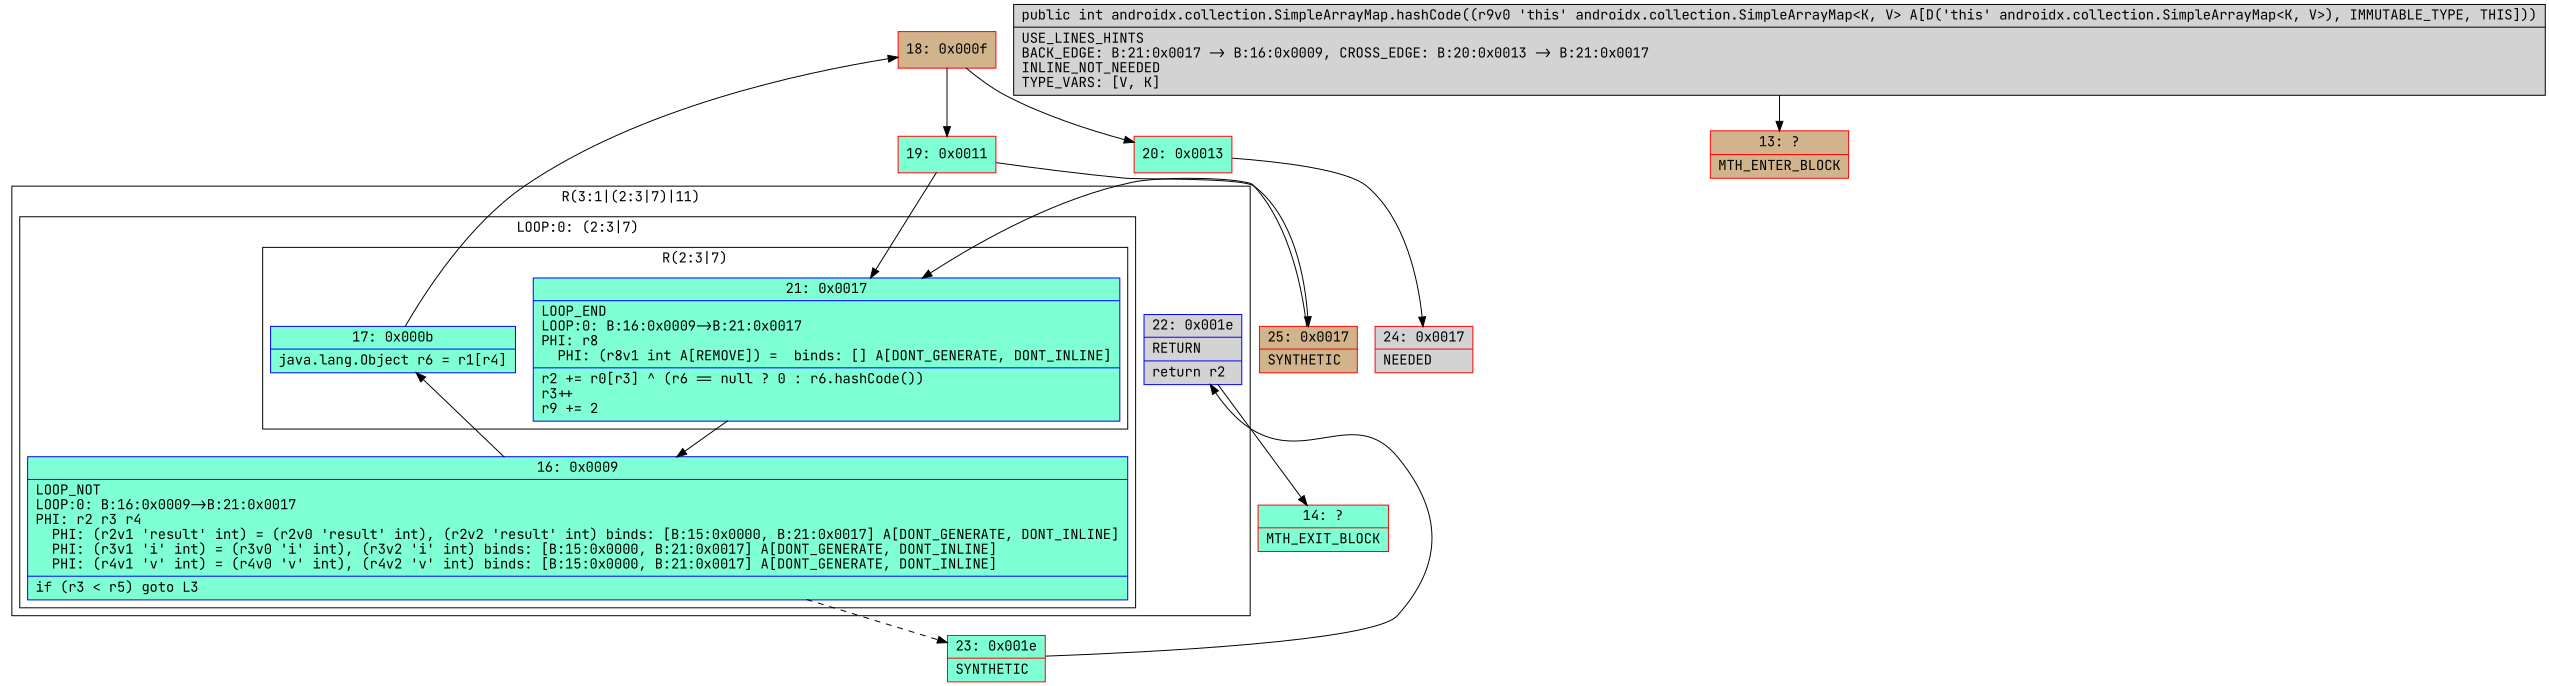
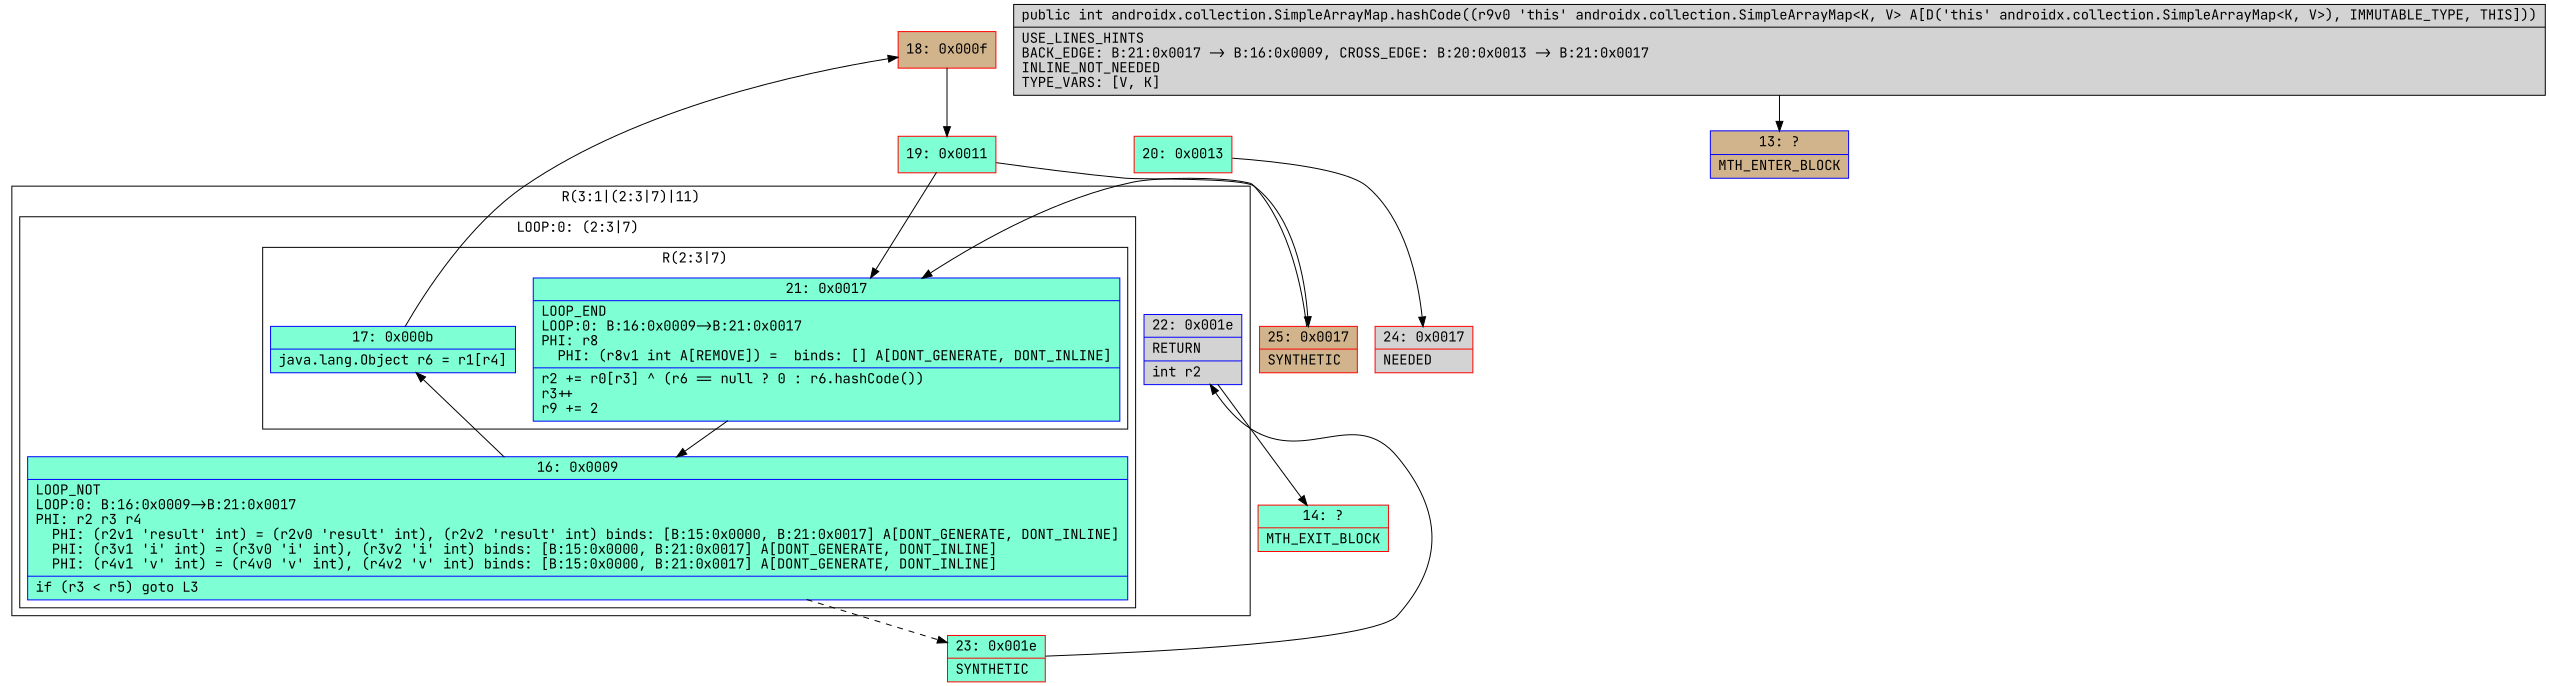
edge "18: 0x000f" -> "20: 0x0013": removed
node "13: ?": color red -> blue
node "22: 0x001e": text "return r2" -> "int r2"
